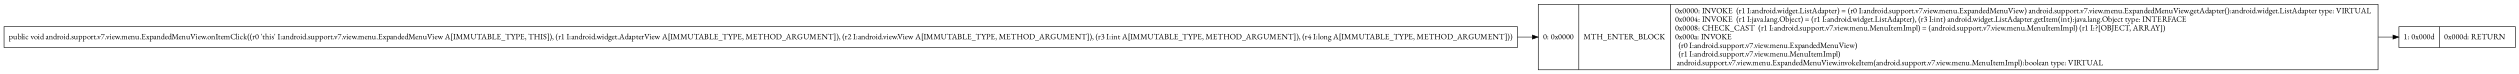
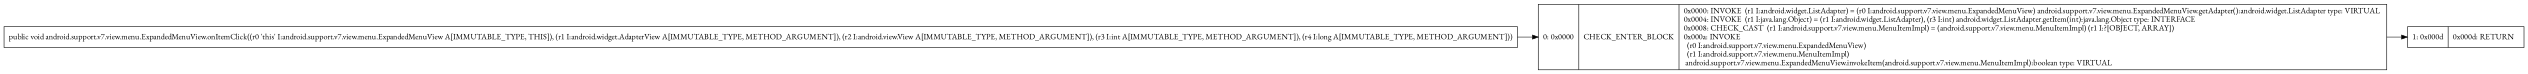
node "0: 0x0000": text "MTH_ENTER_BLOCK" -> "CHECK_ENTER_BLOCK"
